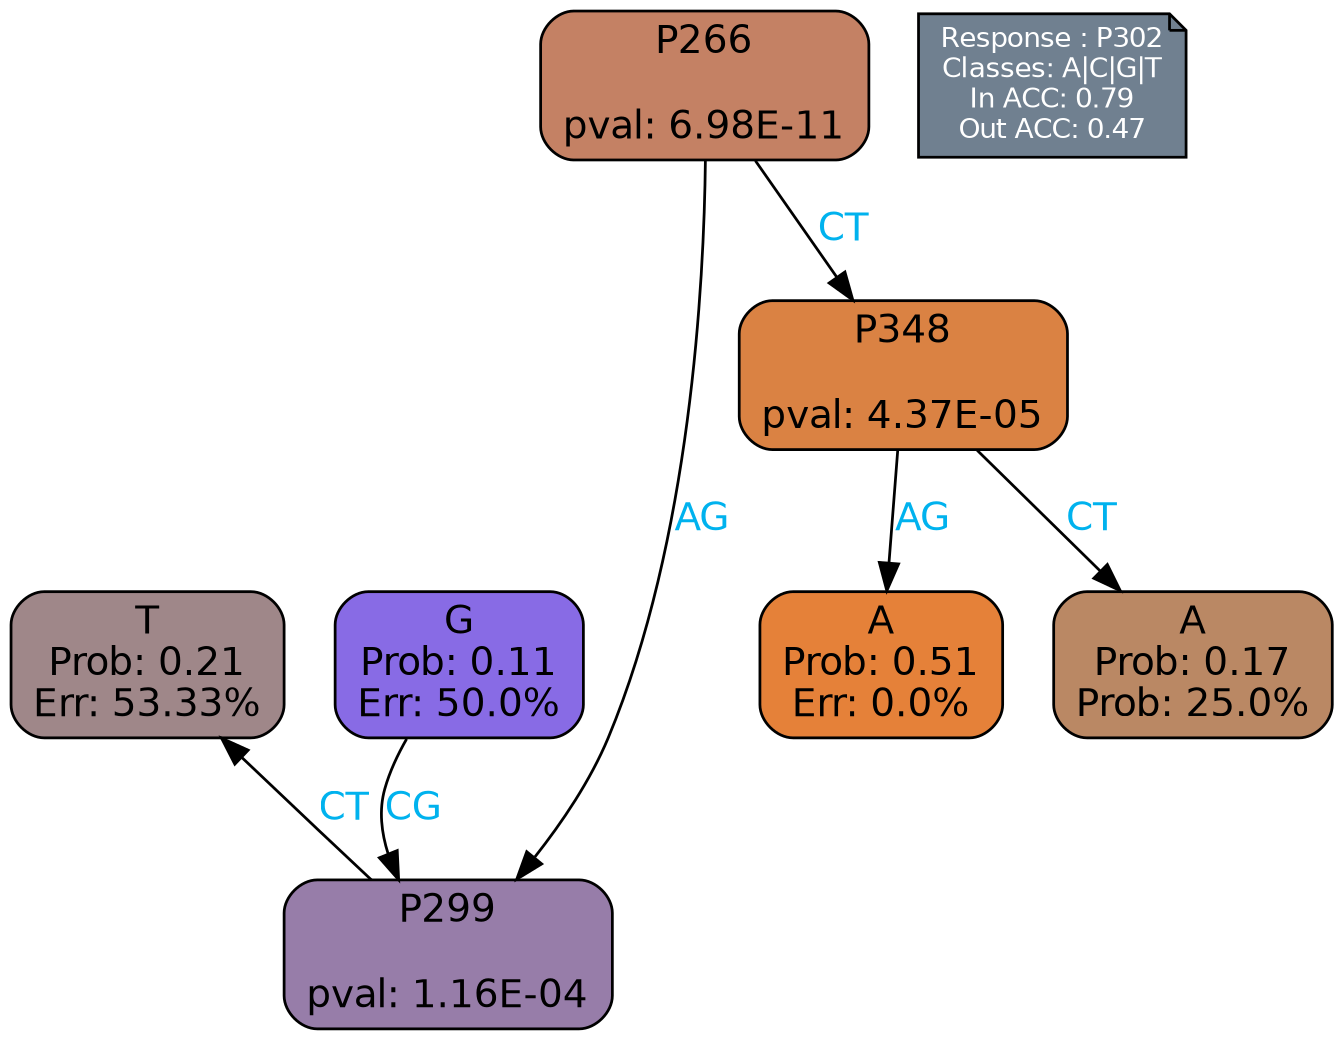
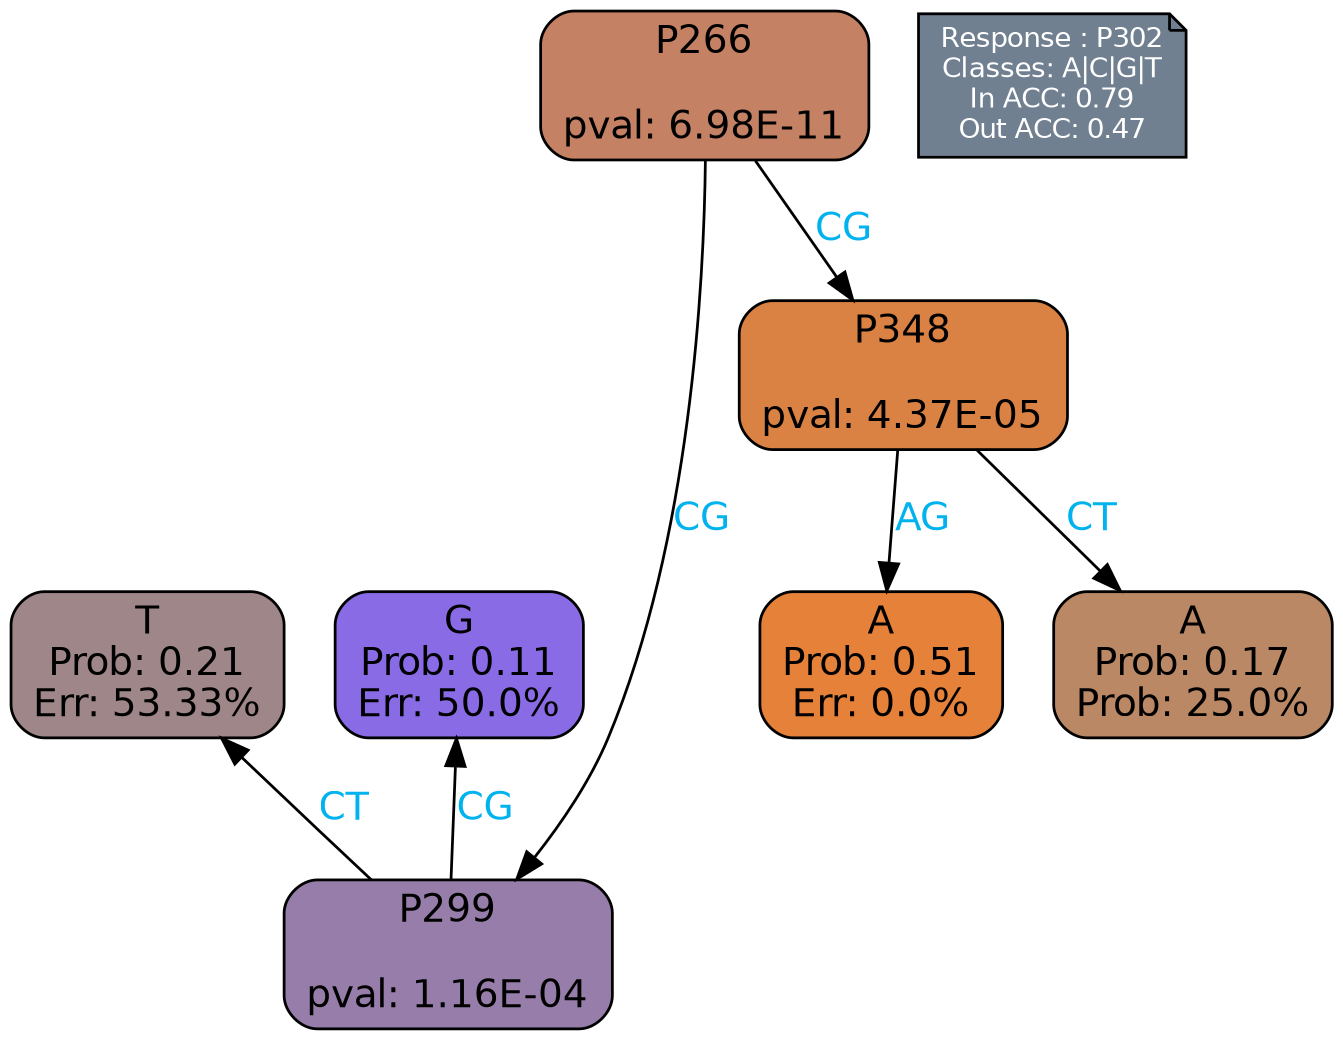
edge "P266 pval: 6.98E-11" -> "P348 pval: 4.37E-05": label "CT" -> "CG"
edge "P266 pval: 6.98E-11" -> "P299 pval: 1.16E-04": label "AG" -> "CG"
edge "G Prob: 0.11 Err: 50.0%" -> "P299 pval: 1.16E-04": reversed
